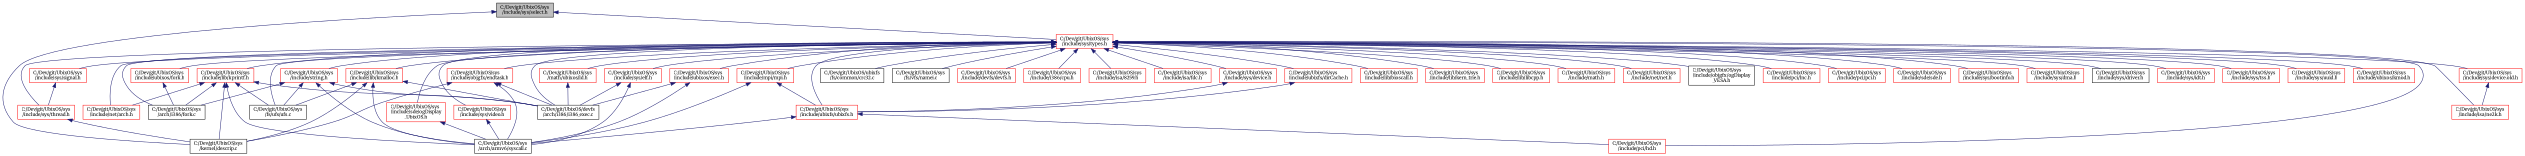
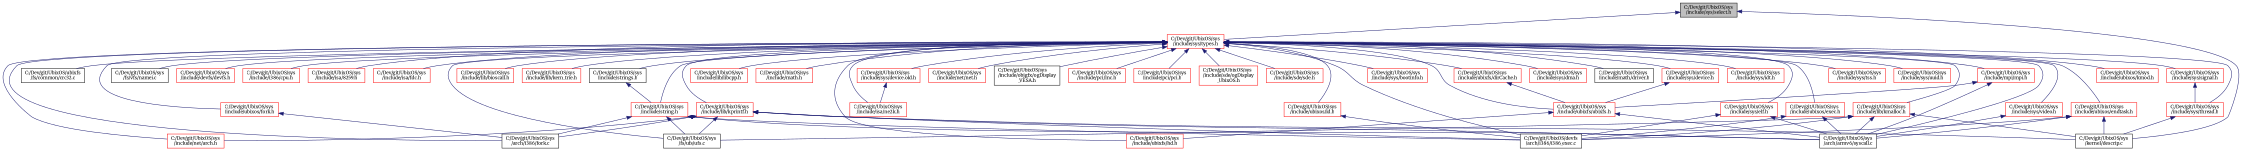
node "C:/Dev/git/UbixOS/sys /include/objgfx/endtask.h": label "C:/Dev/git/UbixOS/sys /include/objgfx/endtask.h" -> "C:/Dev/git/UbixOS/sys /include/ubixos/endtask.h"
node "C:/Dev/git/UbixOS/sys /math/ubixos/ld.h": label "C:/Dev/git/UbixOS/sys /math/ubixos/ld.h" -> "C:/Dev/git/UbixOS/sys /include/ubixos/ld.h"
node "C:/Dev/git/UbixOS/sys /include/strings.h": added
node "C:/Dev/git/UbixOS/sys /include/sys/driver.h": label "C:/Dev/git/UbixOS/sys /include/sys/driver.h" -> "C:/Dev/git/UbixOS/sys /include/math/driver.h"
edge "C:/Dev/git/UbixOS/sys /arch/armv6/syscall.c" -> "C:/Dev/git/UbixOS/sys /include/sde/ogDisplay _UbixOS.h": now "C:/Dev/git/UbixOS/sys /arch/armv6/syscall.c" -> "C:/Dev/git/UbixOS/sys /include/sys/types.h"
node "C:/Dev/git/UbixOS/sys /include/pci/hd.h": label "C:/Dev/git/UbixOS/sys /include/pci/hd.h" -> "C:/Dev/git/UbixOS/sys /include/ubixfs/hd.h"
